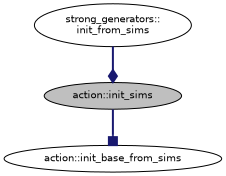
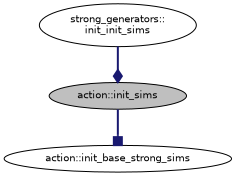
node "strong_generators:: init_from_sims": label "strong_generators:: init_from_sims" -> "strong_generators:: init_init_sims"
node "action::init_base_from_sims": label "action::init_base_from_sims" -> "action::init_base_strong_sims"
